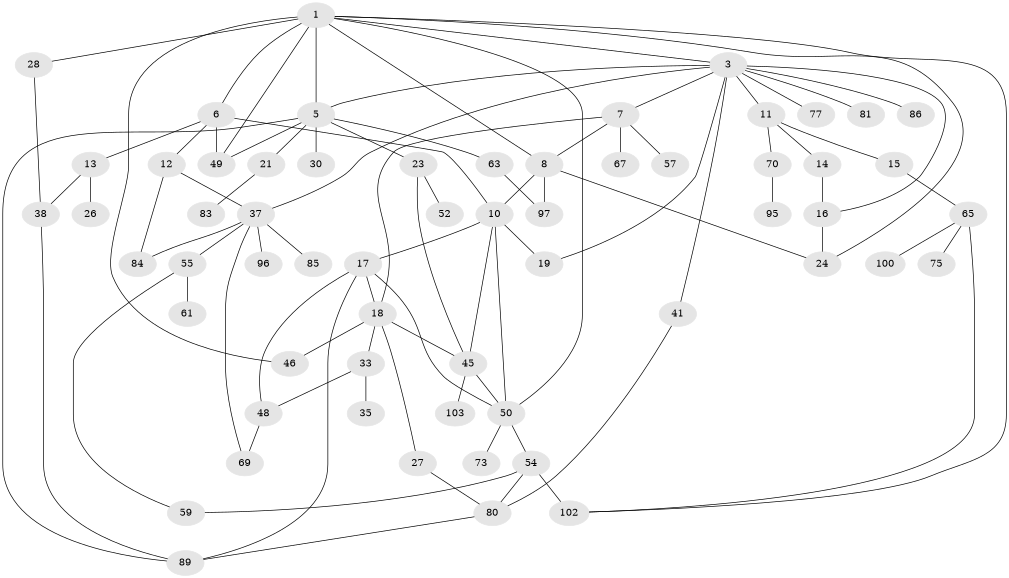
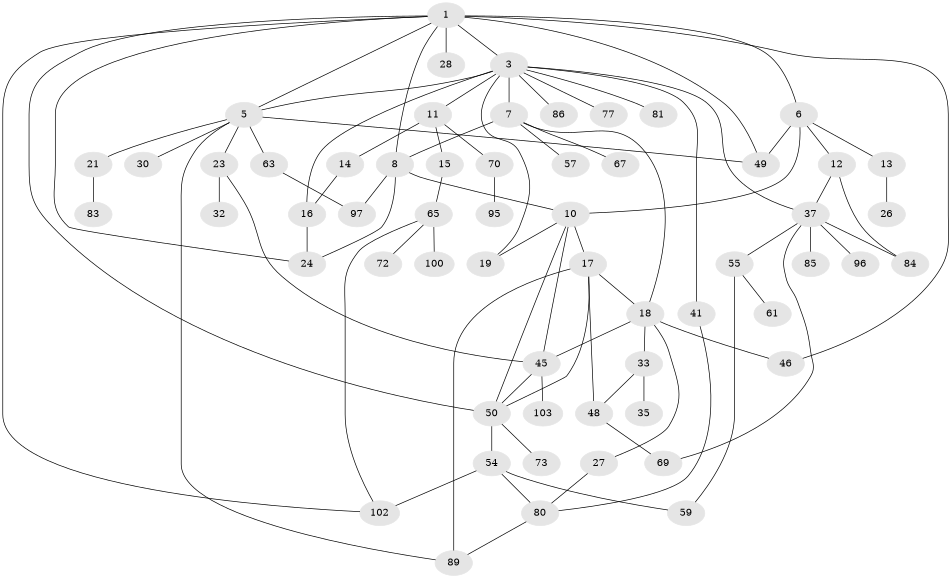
node "38": removed
node "52": label "52" -> "32"
node "75": label "75" -> "72"
